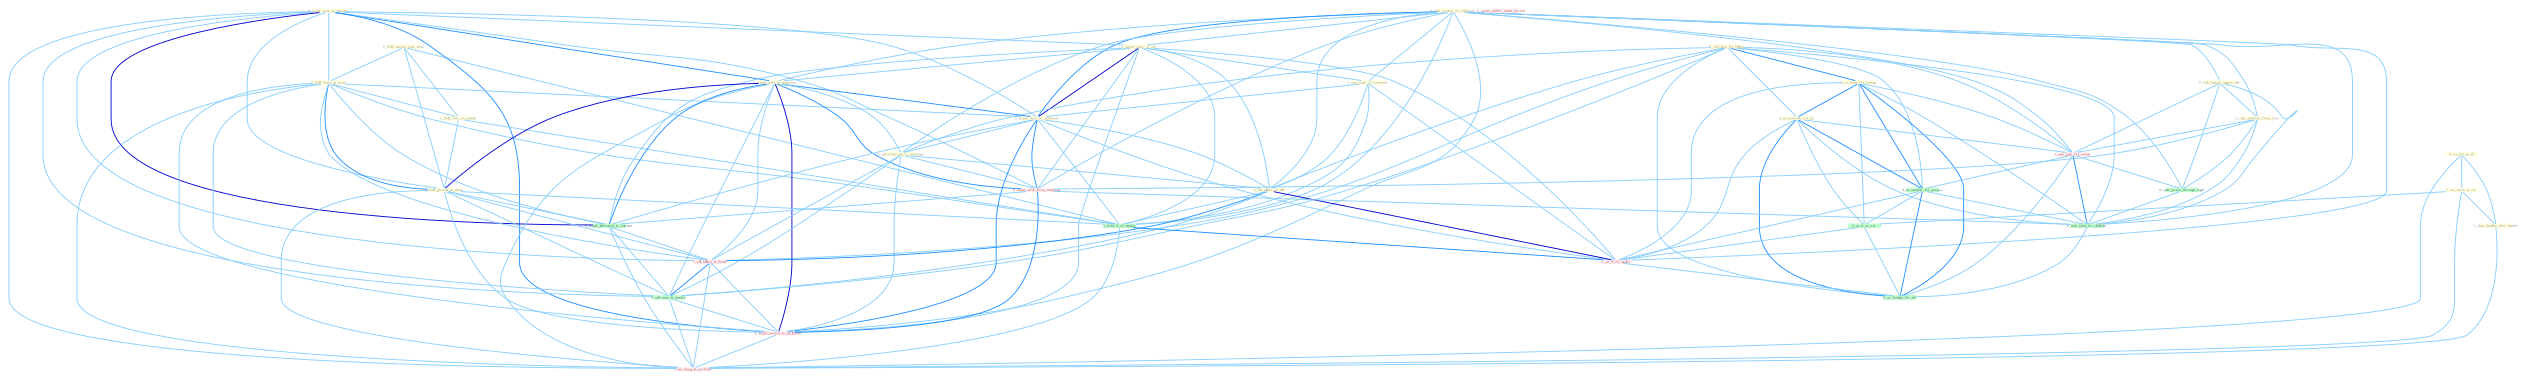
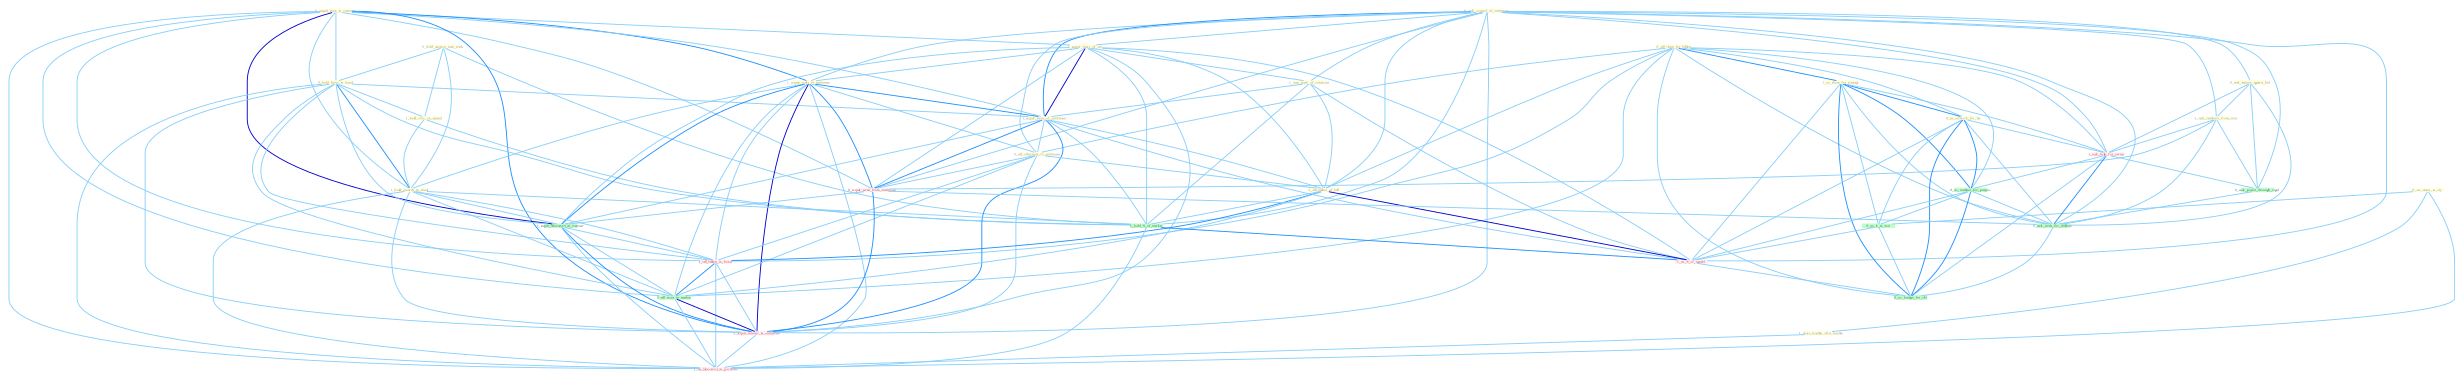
node "1_usurp_author_under_doctrin": removed
edge "1_acquir_stake_in_entitynam" -- "0_hold_growth_in_check": color #0000cd -> #87cefa
node "0_see_bui_at_all": removed
edge "0_acquir_laboratori_in_transact" -- "1_acquir_interest_in_entitynam": added
edge "0_sell_secur_in_market" -- "1_acquir_interest_in_entitynam": color #87cefa -> #0000cd
node "1_see_chang_in_portfolio": label "1_see_chang_in_portfolio" -> "1_see_laboratori_in_portfolio"
